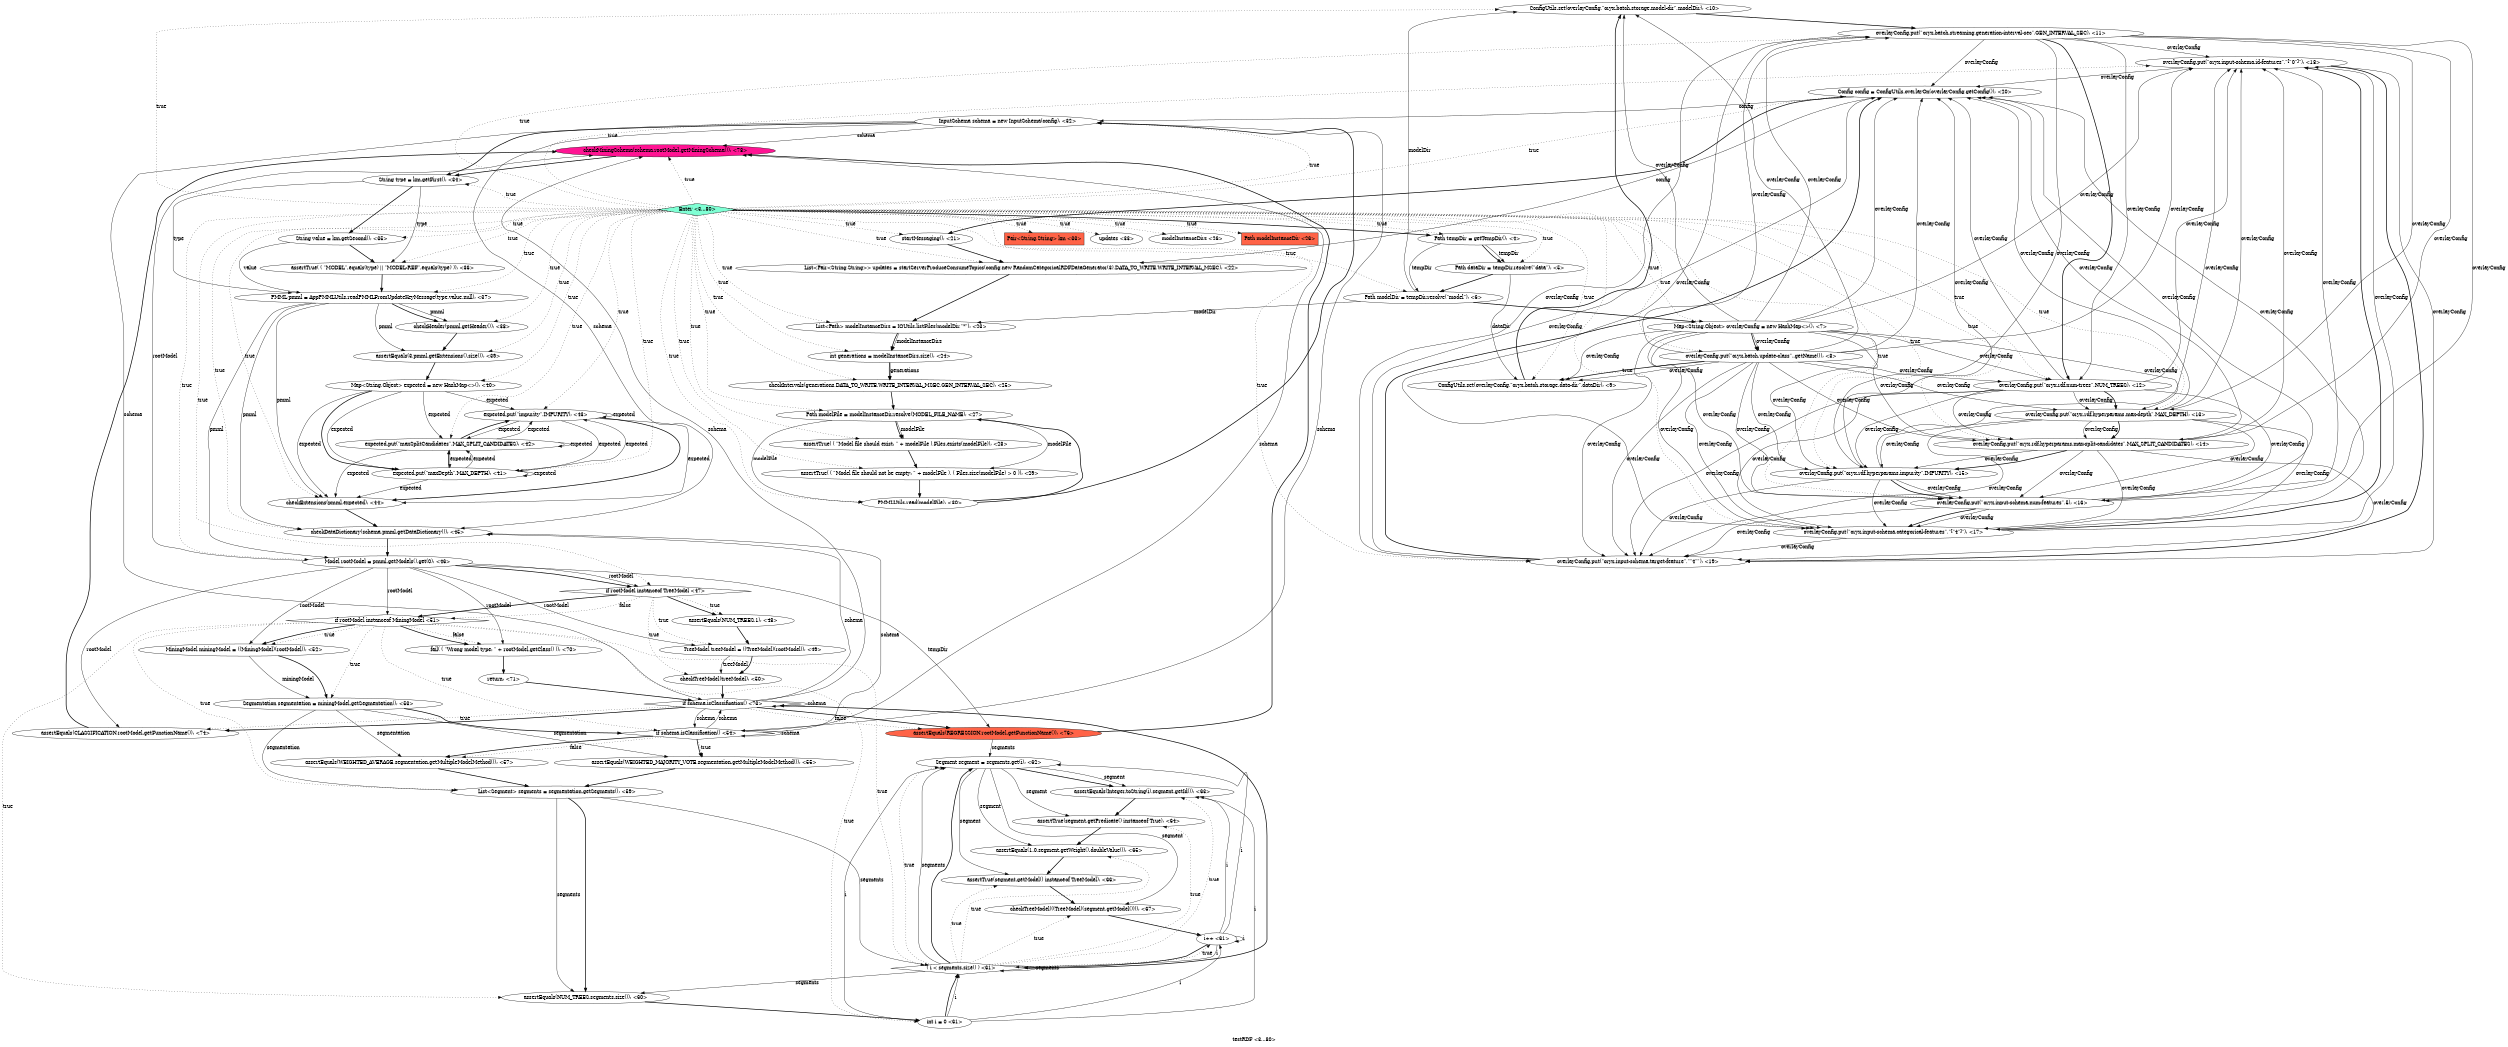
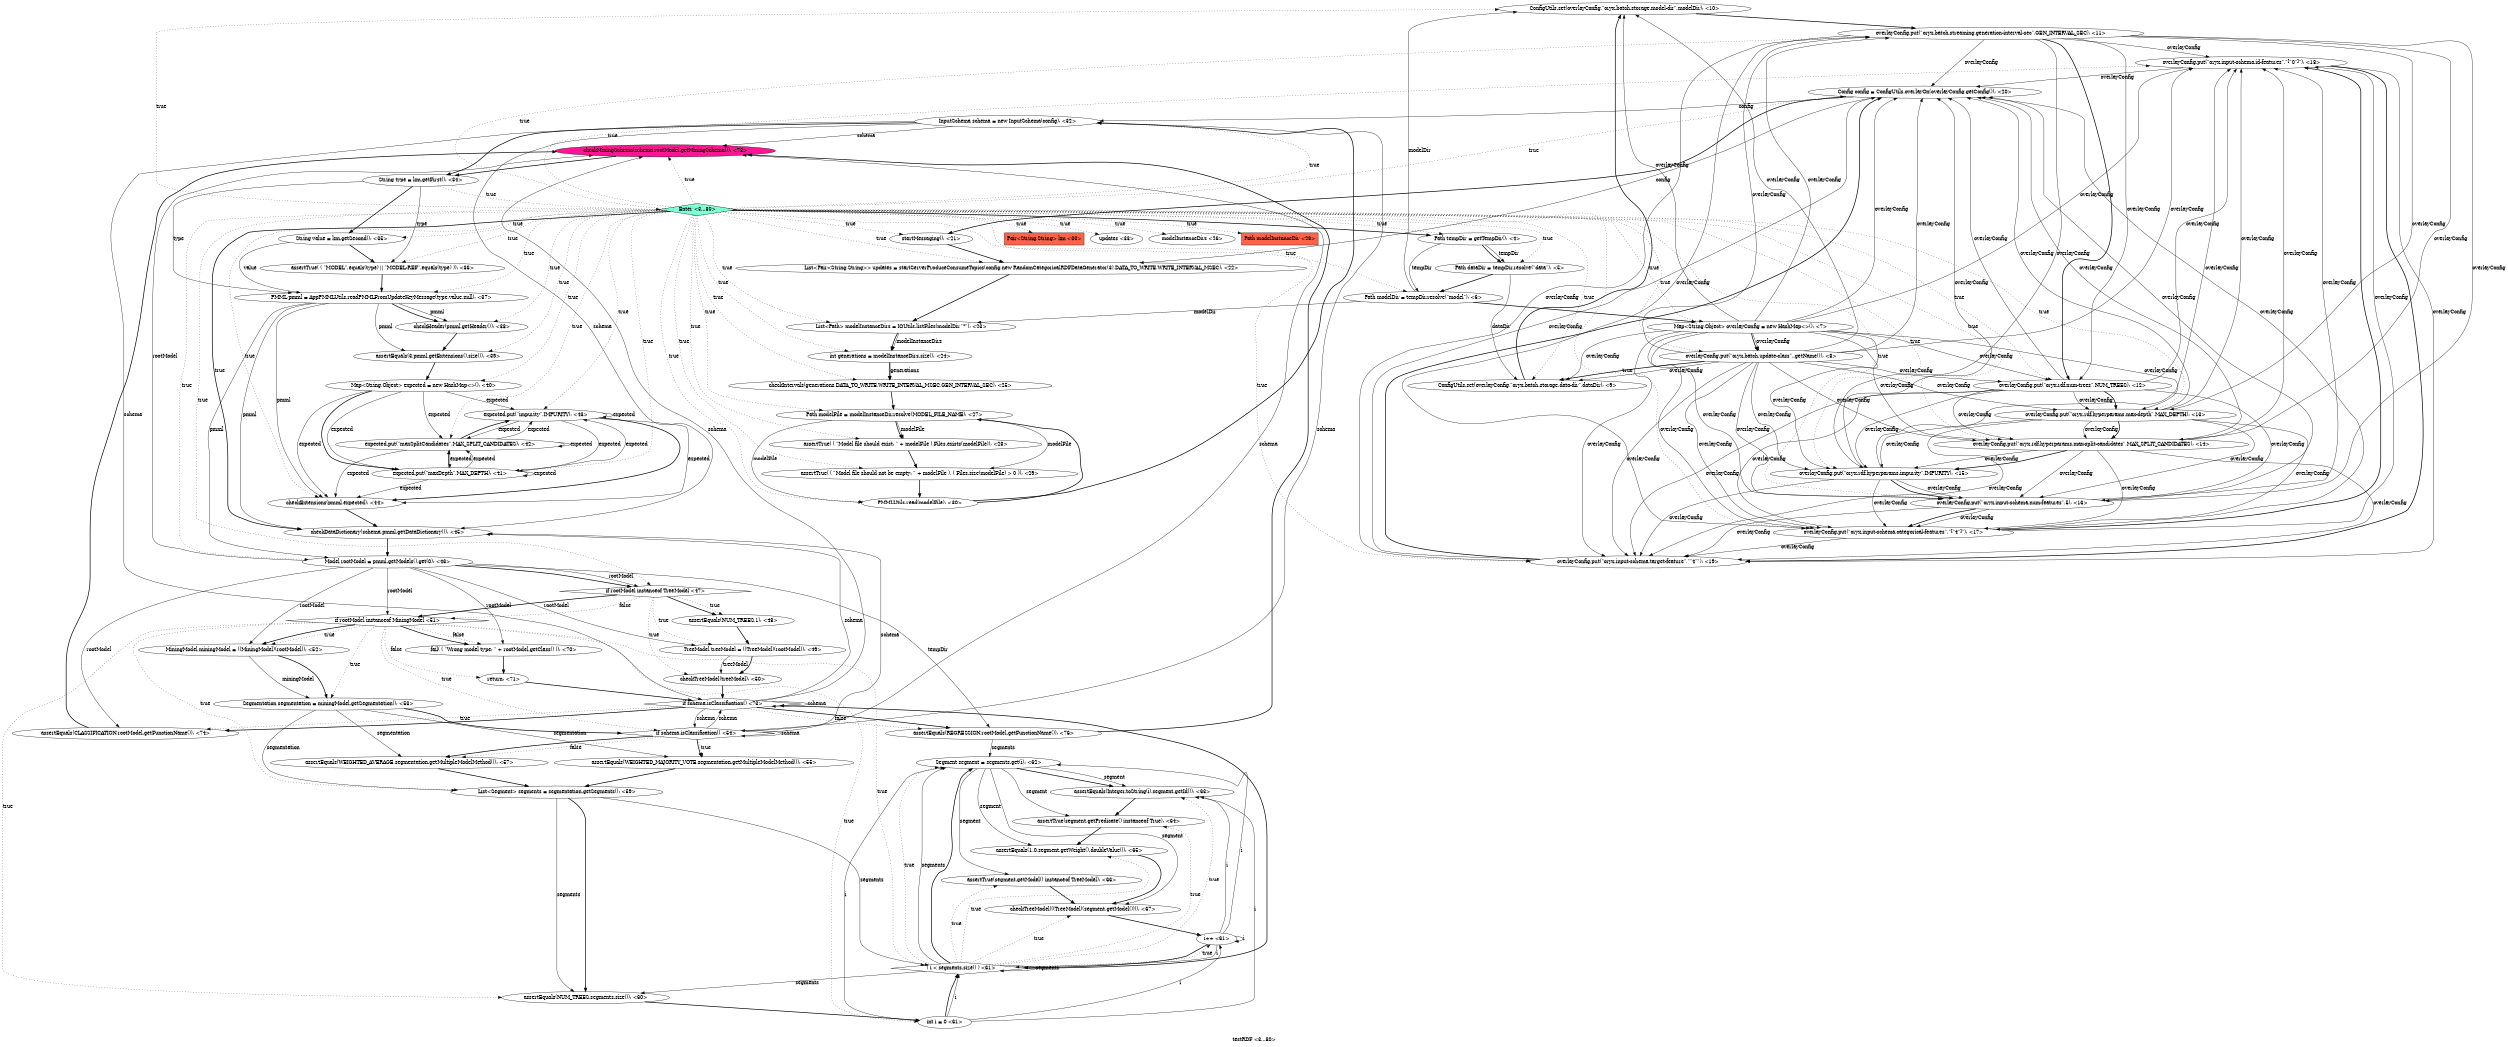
edge "Enter <3...80>" -> "String type = km.getFirst(); <34>": reversed
edge "Enter <3...80>" -> "checkDataDictionary(schema,pmml.getDataDictionary()); <45>": style dotted -> bold
edge "if rootModel instanceof MiningModel <51>" -> "return; <71>": added, label "false"
node "assertEquals(REGRESSION,rootModel.getFunctionName()); <76>": fillcolor tomato -> white
edge "assertEquals(1.0,segment.getWeight().doubleValue()); <65>" -> "assertTrue(segment.getModel() instanceof TreeModel); <66>": now "assertEquals(1.0,segment.getWeight().doubleValue()); <65>" -> "checkTreeModel(((TreeModel)(segment.getModel()))); <67>"
